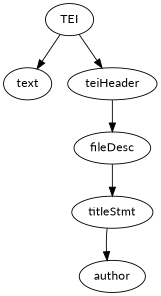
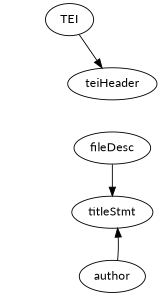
node "text": removed
edge "teiHeader" -> "fileDesc": removed
edge "titleStmt" -> "author": reversed
